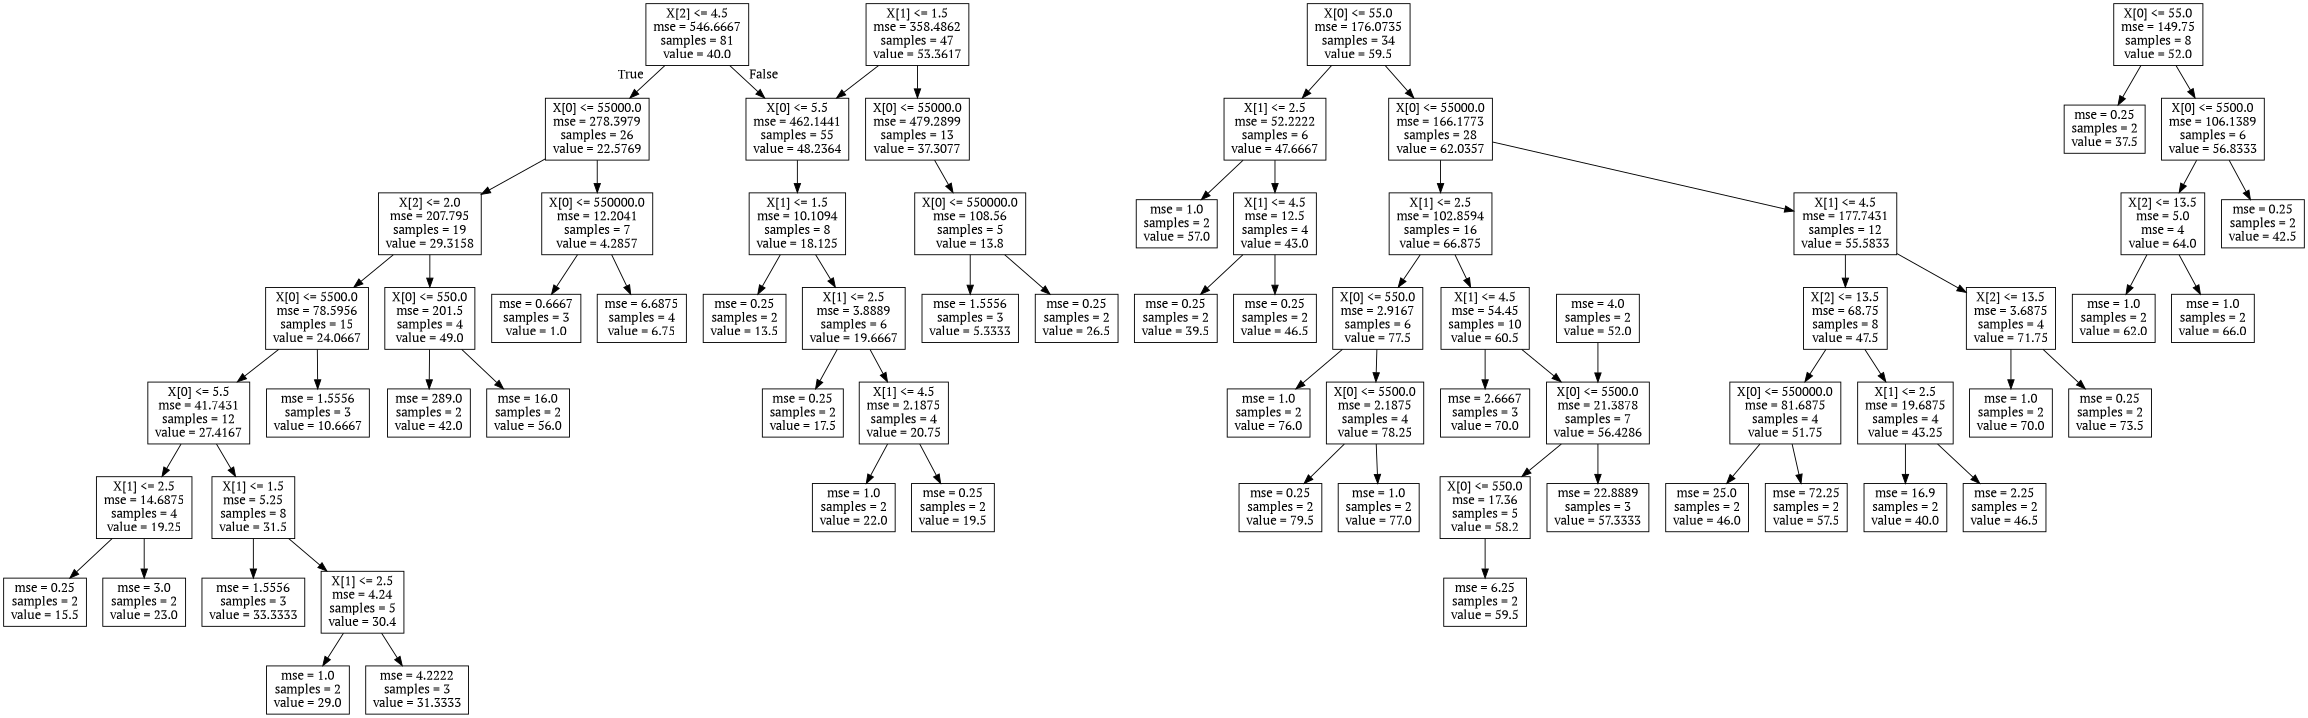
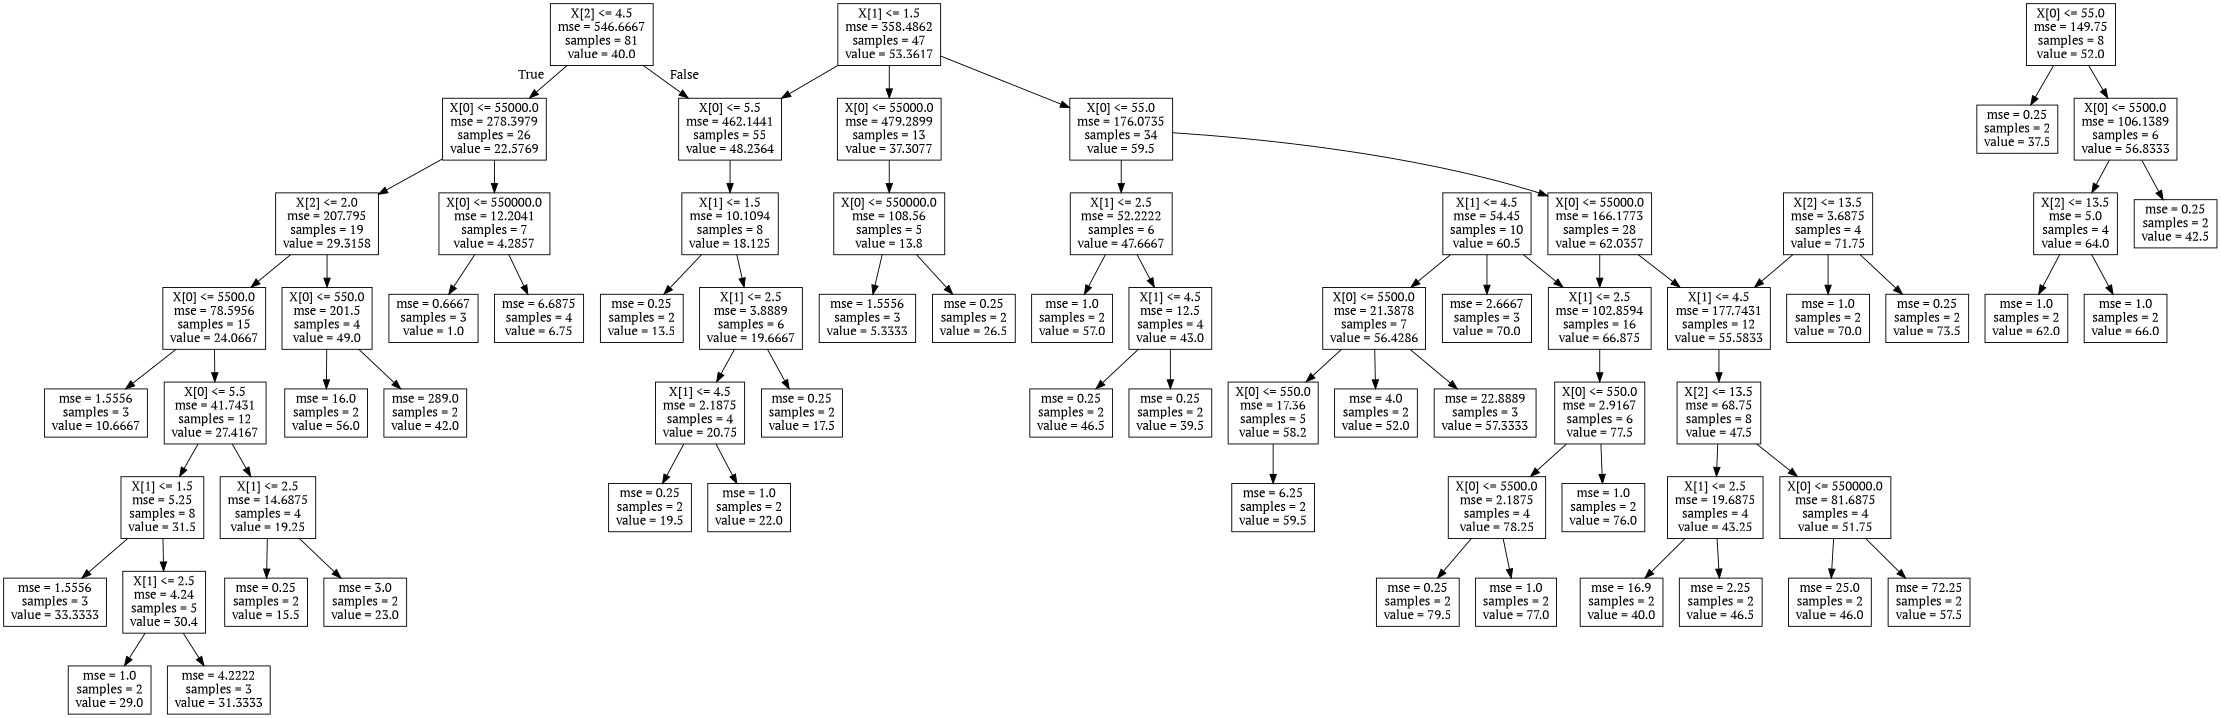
edge "X[1] <= 1.5 mse = 358.4862 samples = 47 value = 53.3617" -> "X[0] <= 55.0 mse = 176.0735 samples = 34 value = 59.5": added
node "X[2] <= 13.5 mse = 5.0 mse = 4 value = 64.0": label "X[2] <= 13.5 mse = 5.0 mse = 4 value = 64.0" -> "X[2] <= 13.5 mse = 5.0 samples = 4 value = 64.0"
edge "X[1] <= 2.5 mse = 102.8594 samples = 16 value = 66.875" -> "X[1] <= 4.5 mse = 54.45 samples = 10 value = 60.5": reversed
edge "X[1] <= 4.5 mse = 177.7431 samples = 12 value = 55.5833" -> "X[2] <= 13.5 mse = 3.6875 samples = 4 value = 71.75": reversed
edge "mse = 4.0 samples = 2 value = 52.0" -> "X[0] <= 5500.0 mse = 21.3878 samples = 7 value = 56.4286": reversed
